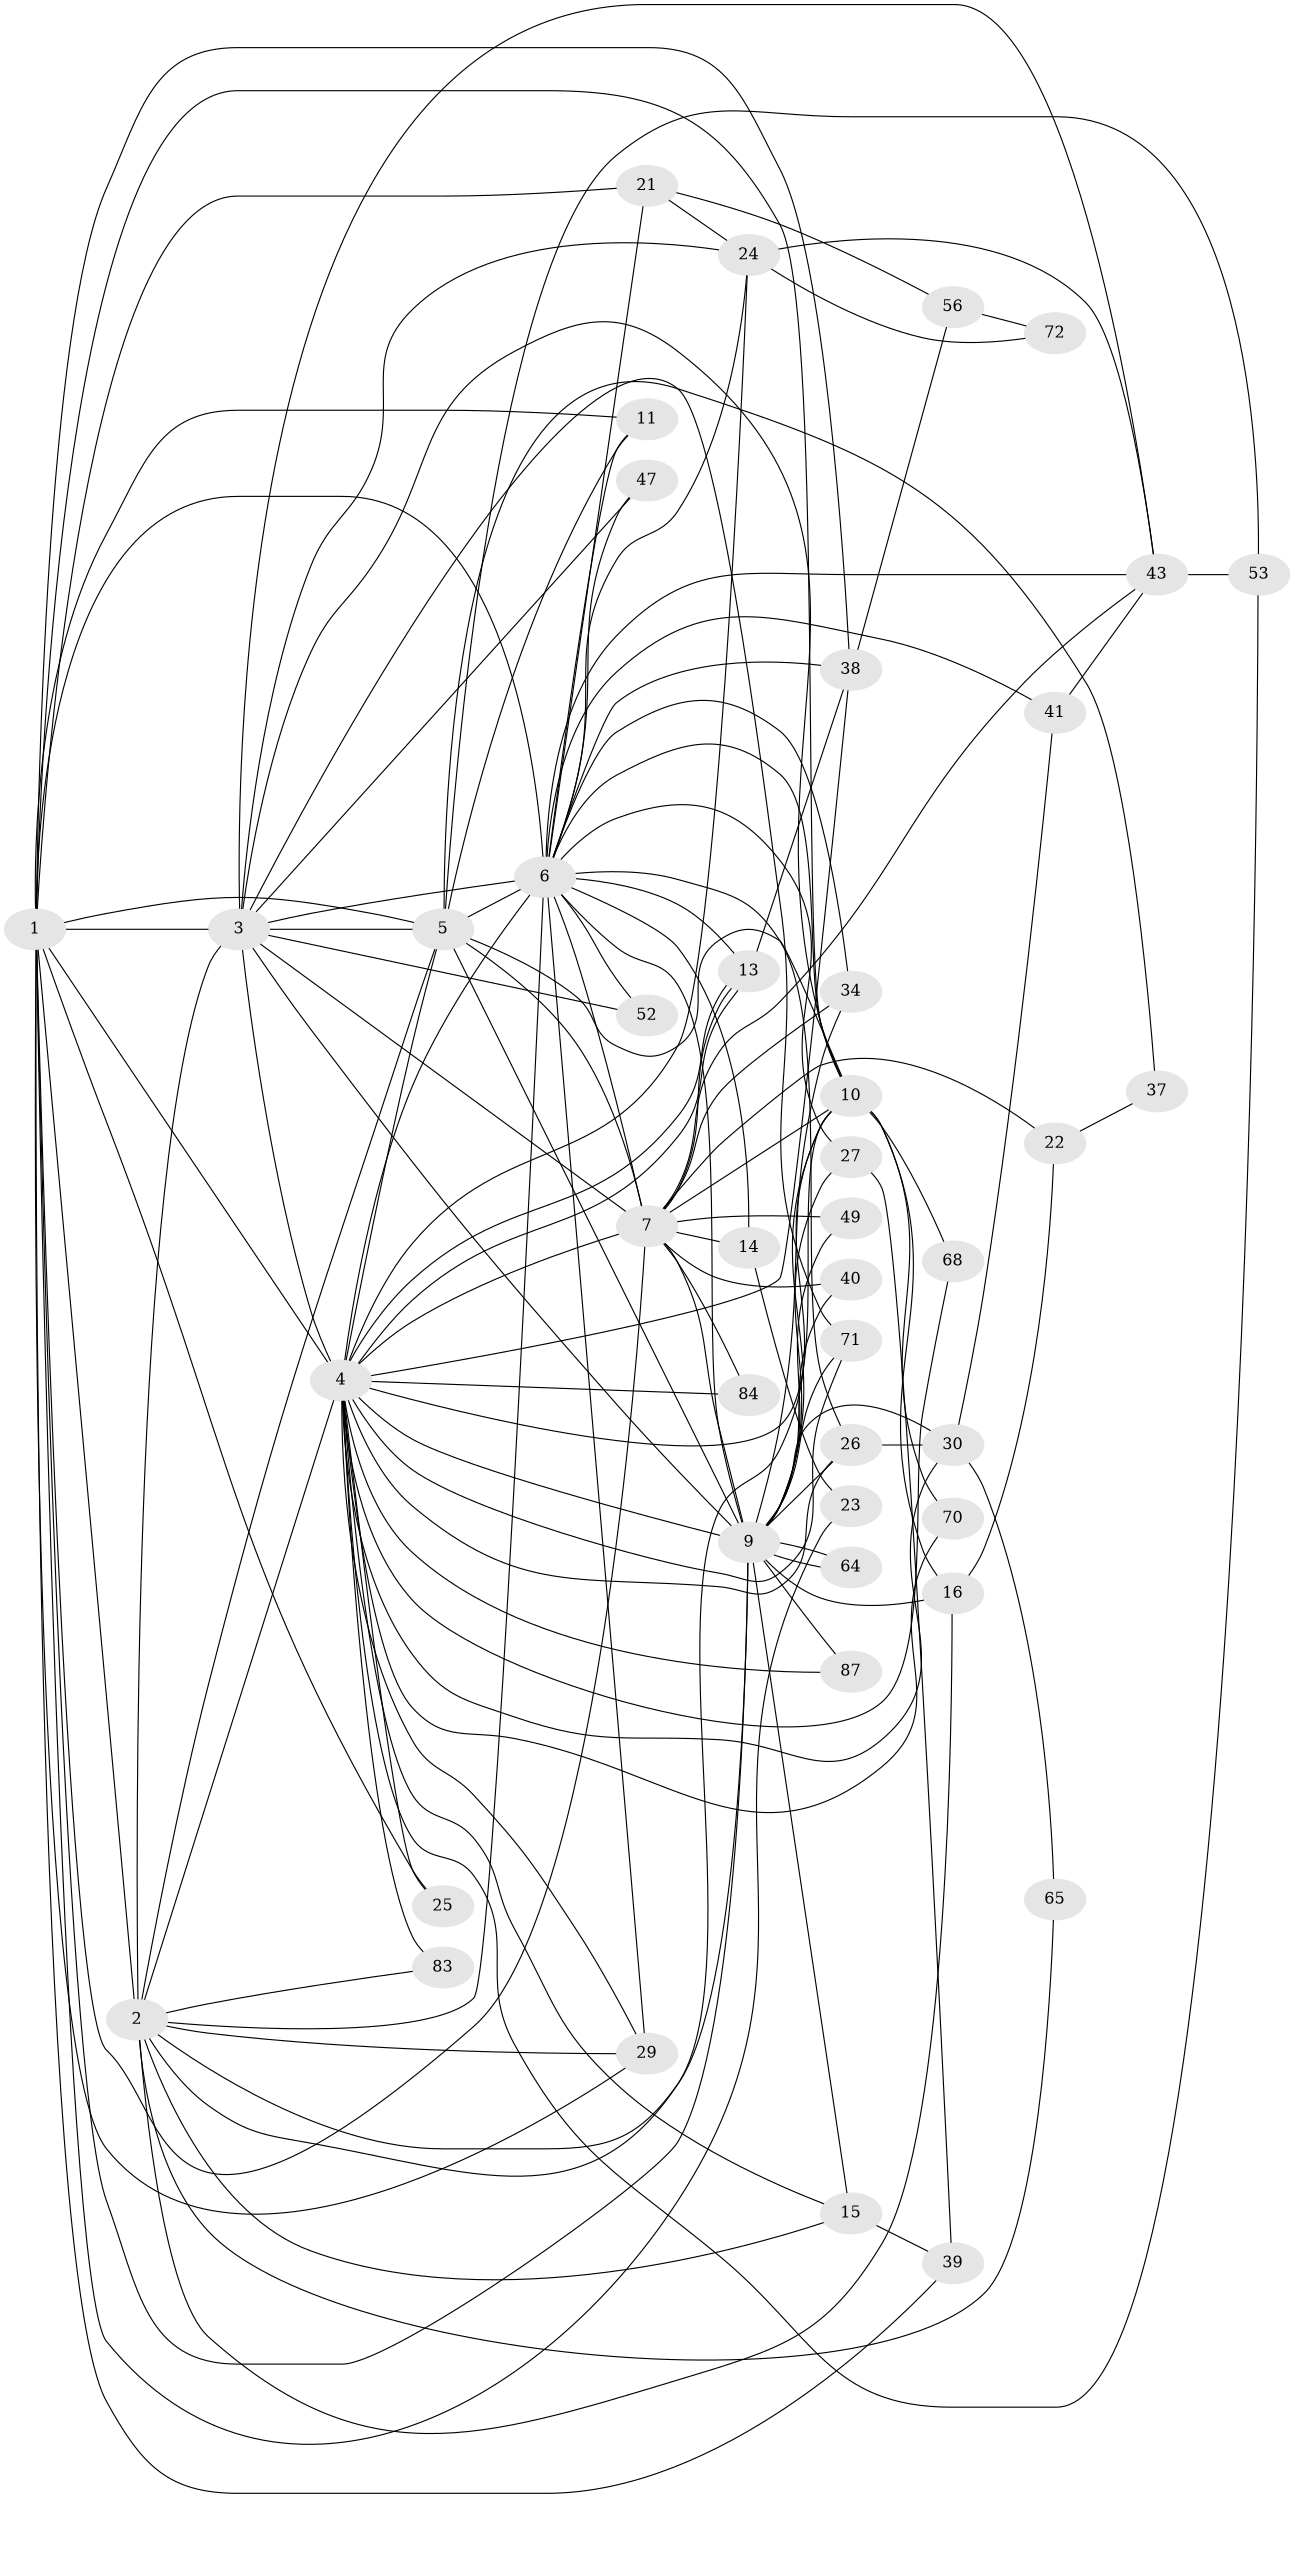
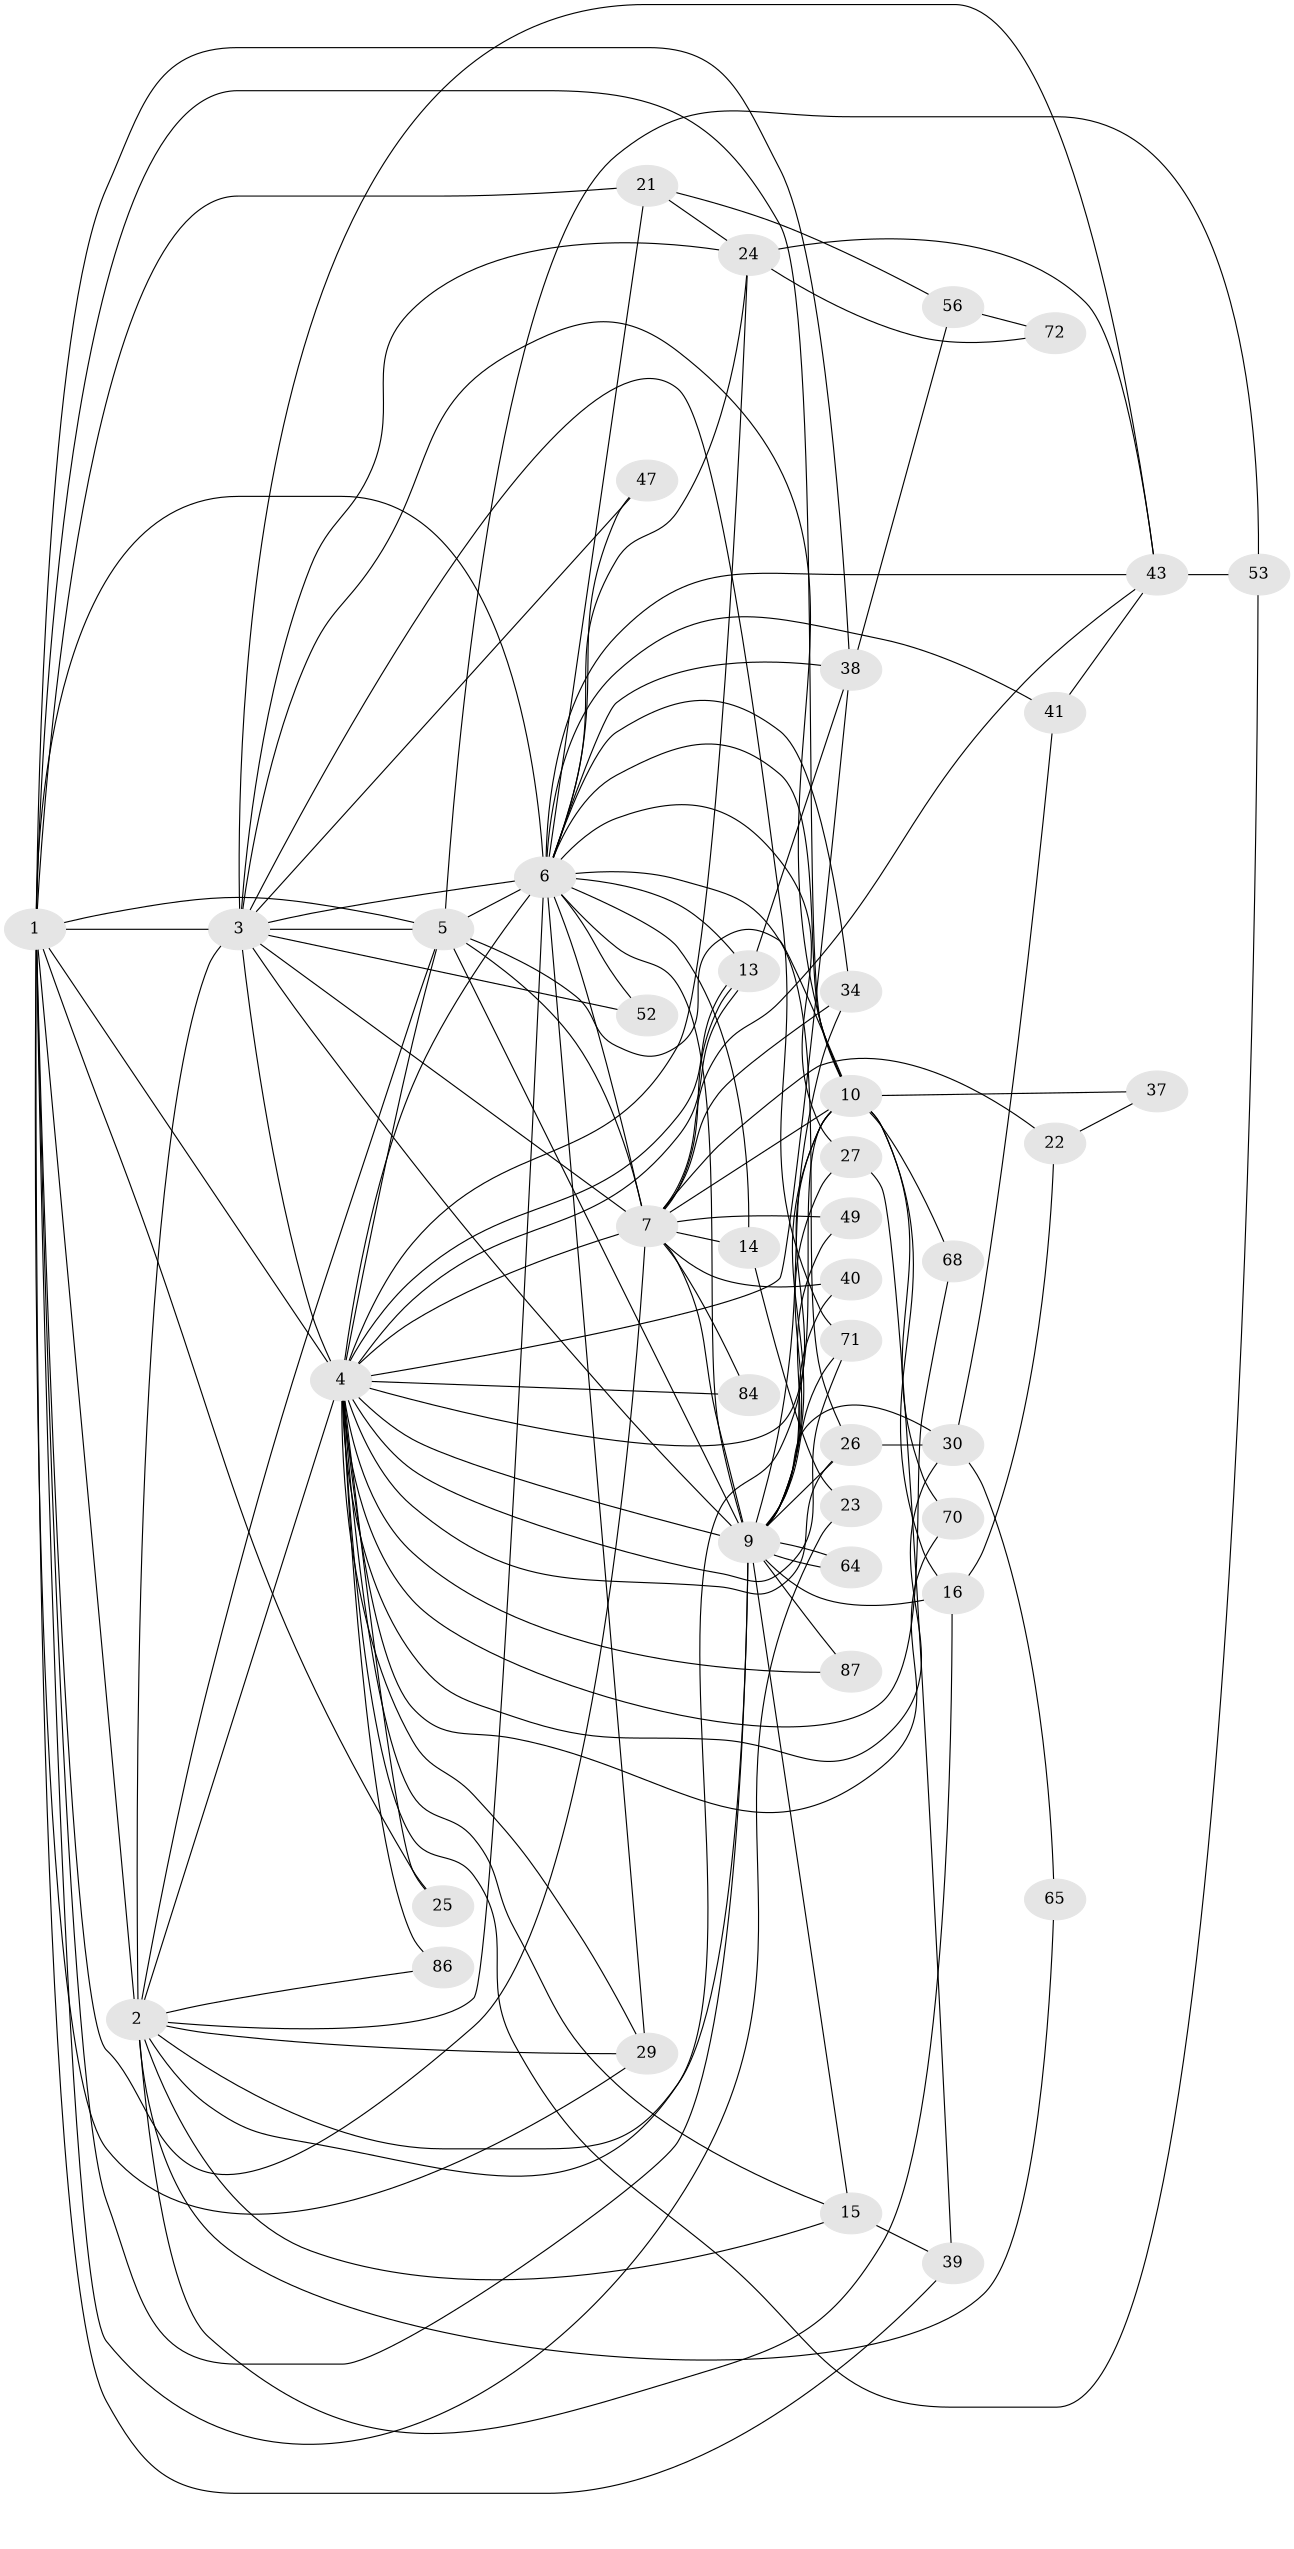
node "11": removed
edge "5" -- "37": now "10" -- "37"
node "83": label "83" -> "86"
